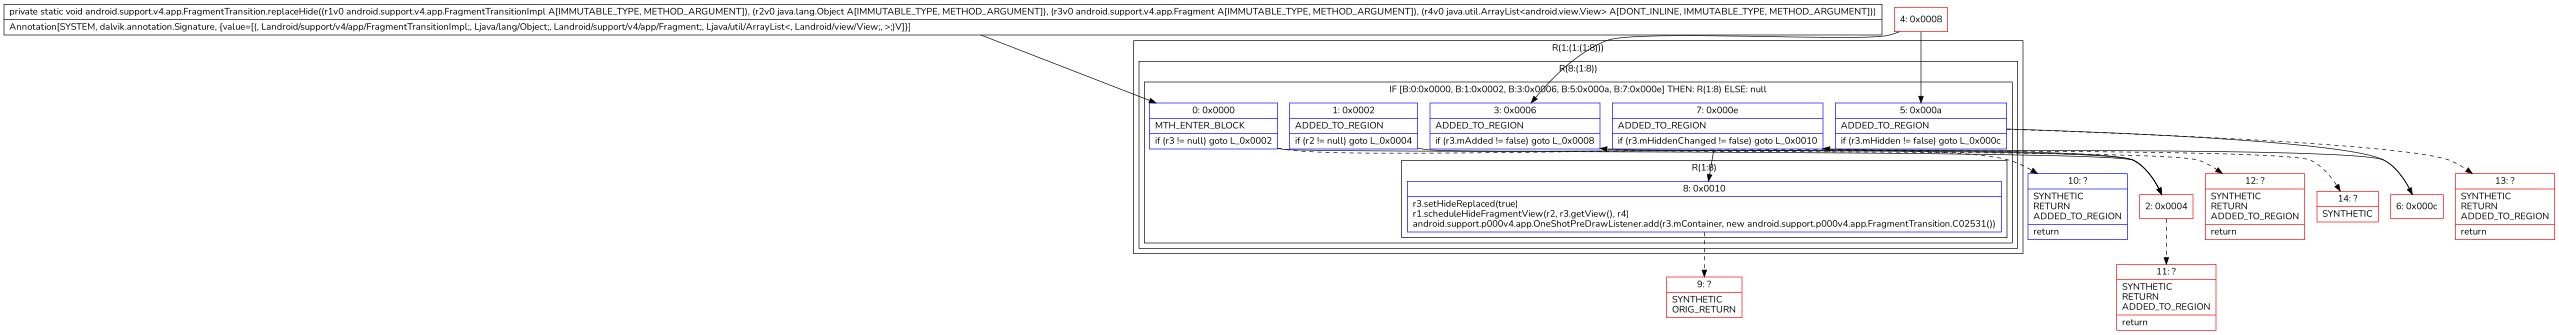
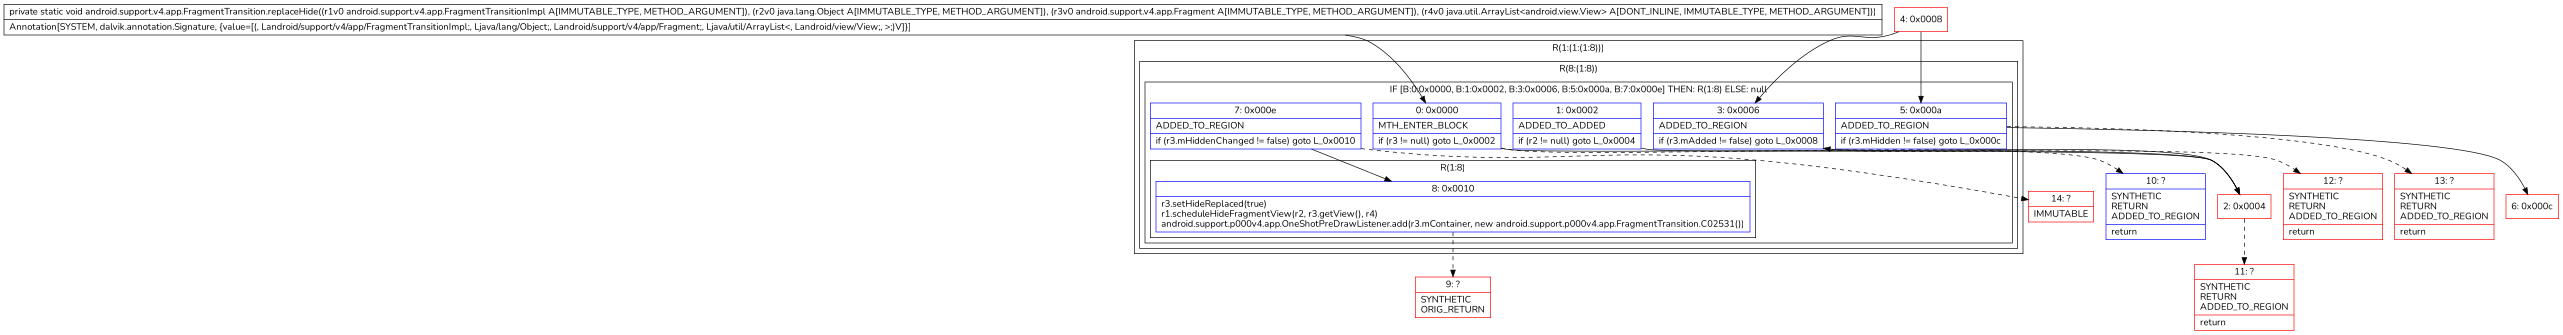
node "1: 0x0002": text "ADDED_TO_REGION" -> "ADDED_TO_ADDED"
edge "6: 0x000c" -> "7: 0x000e": removed
node "14: ?": text "SYNTHETIC" -> "IMMUTABLE"
